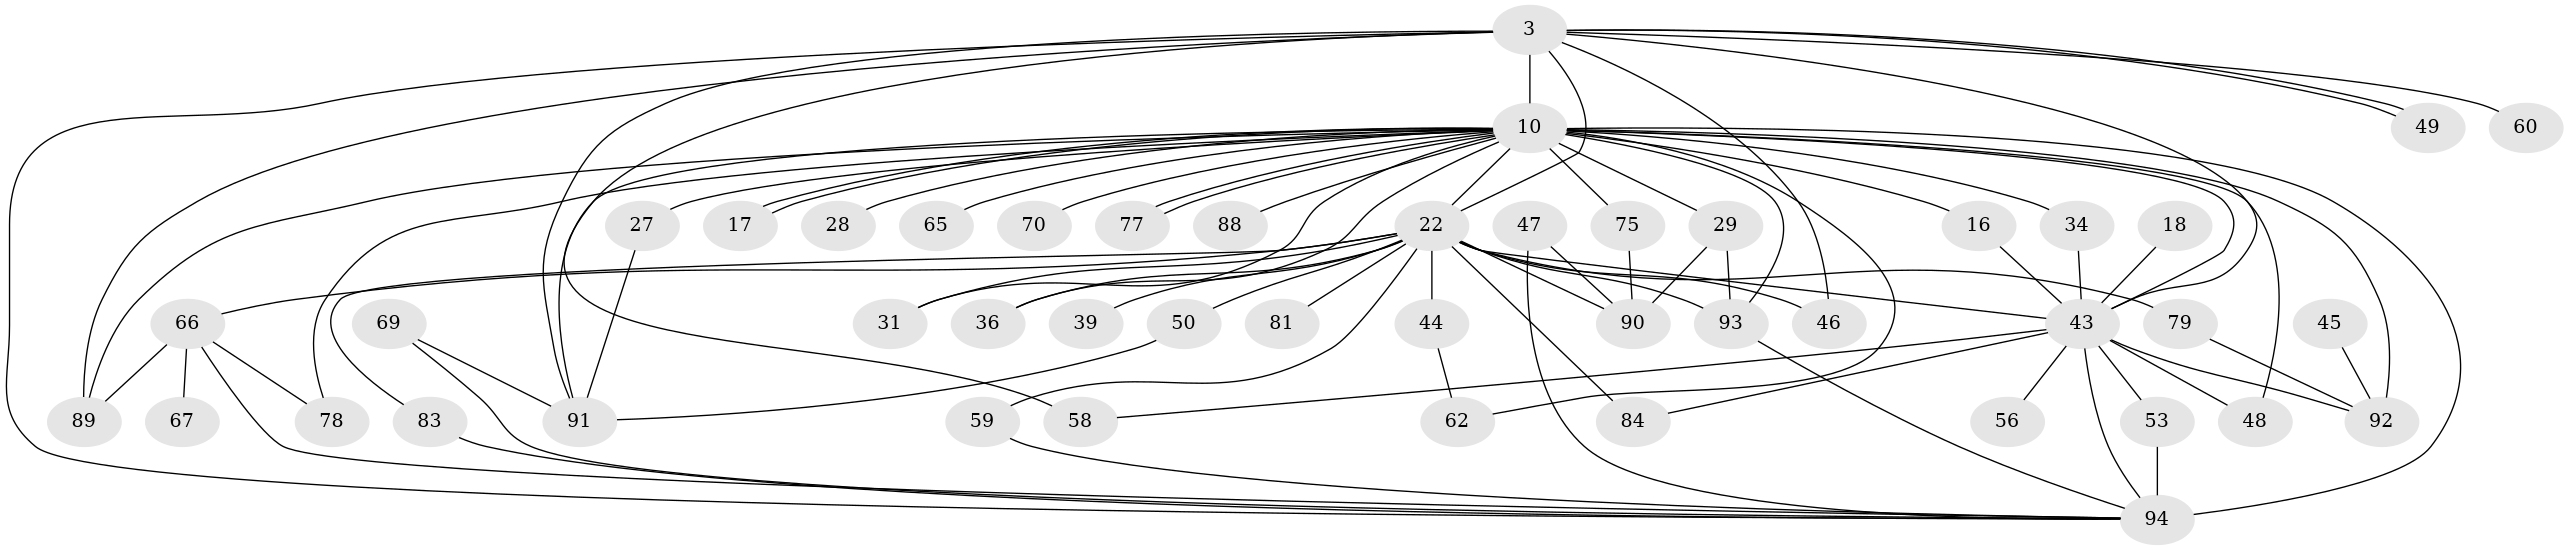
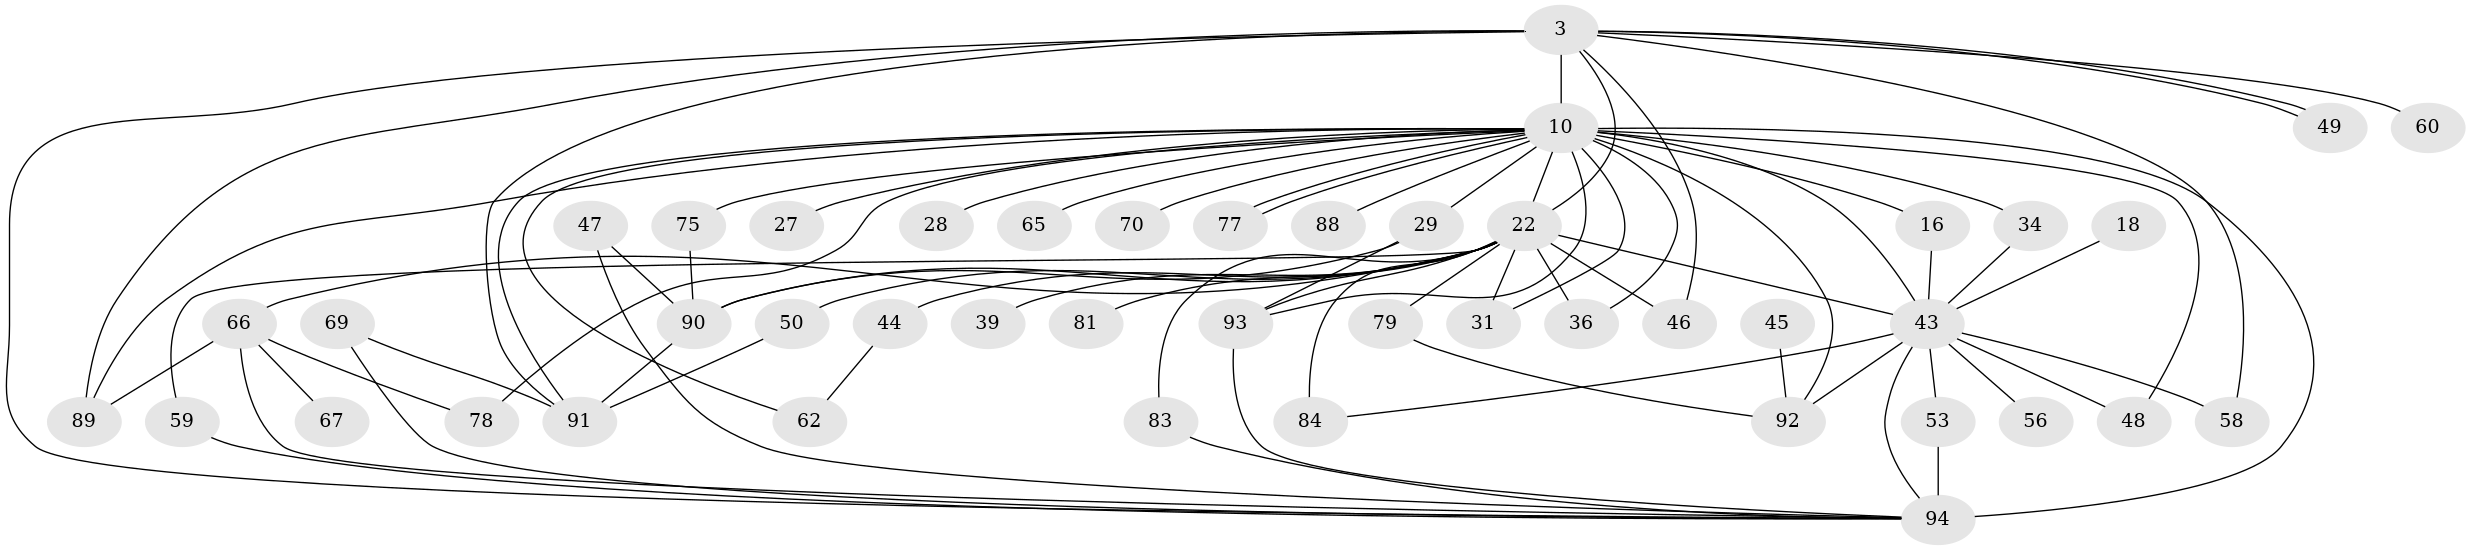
edge "3" -- "43": removed
node "17": removed
edge "27" -- "91": now "90" -- "91"
